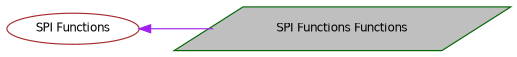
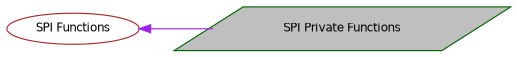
node "SPI Functions Functions": label "SPI Functions Functions" -> "SPI Private Functions"
